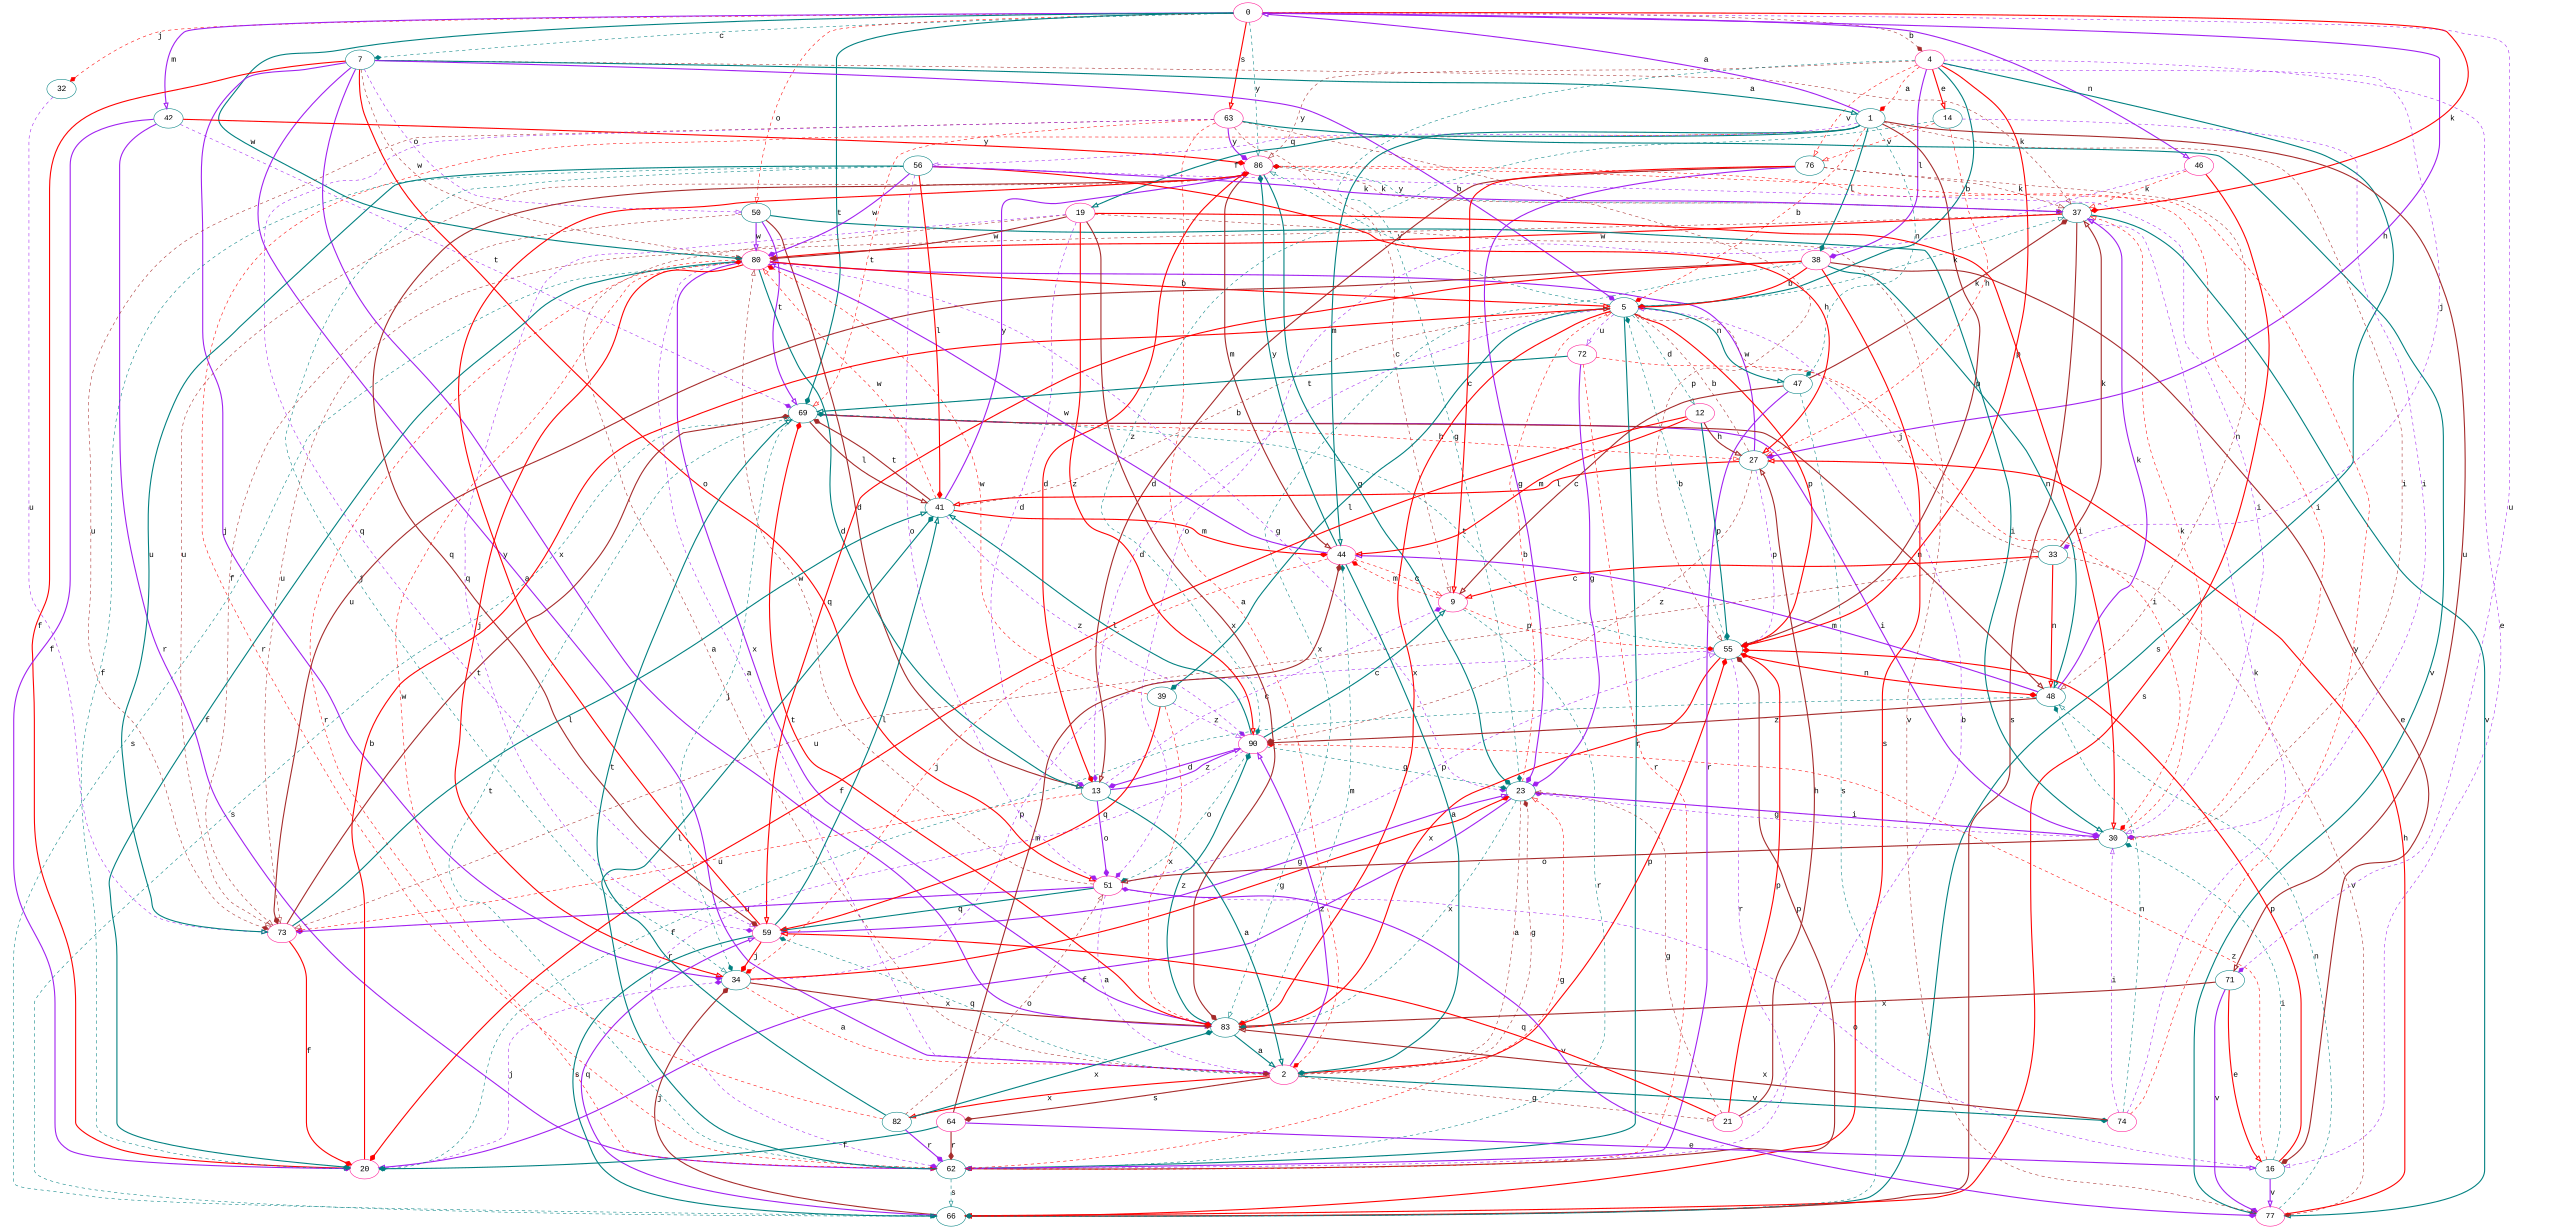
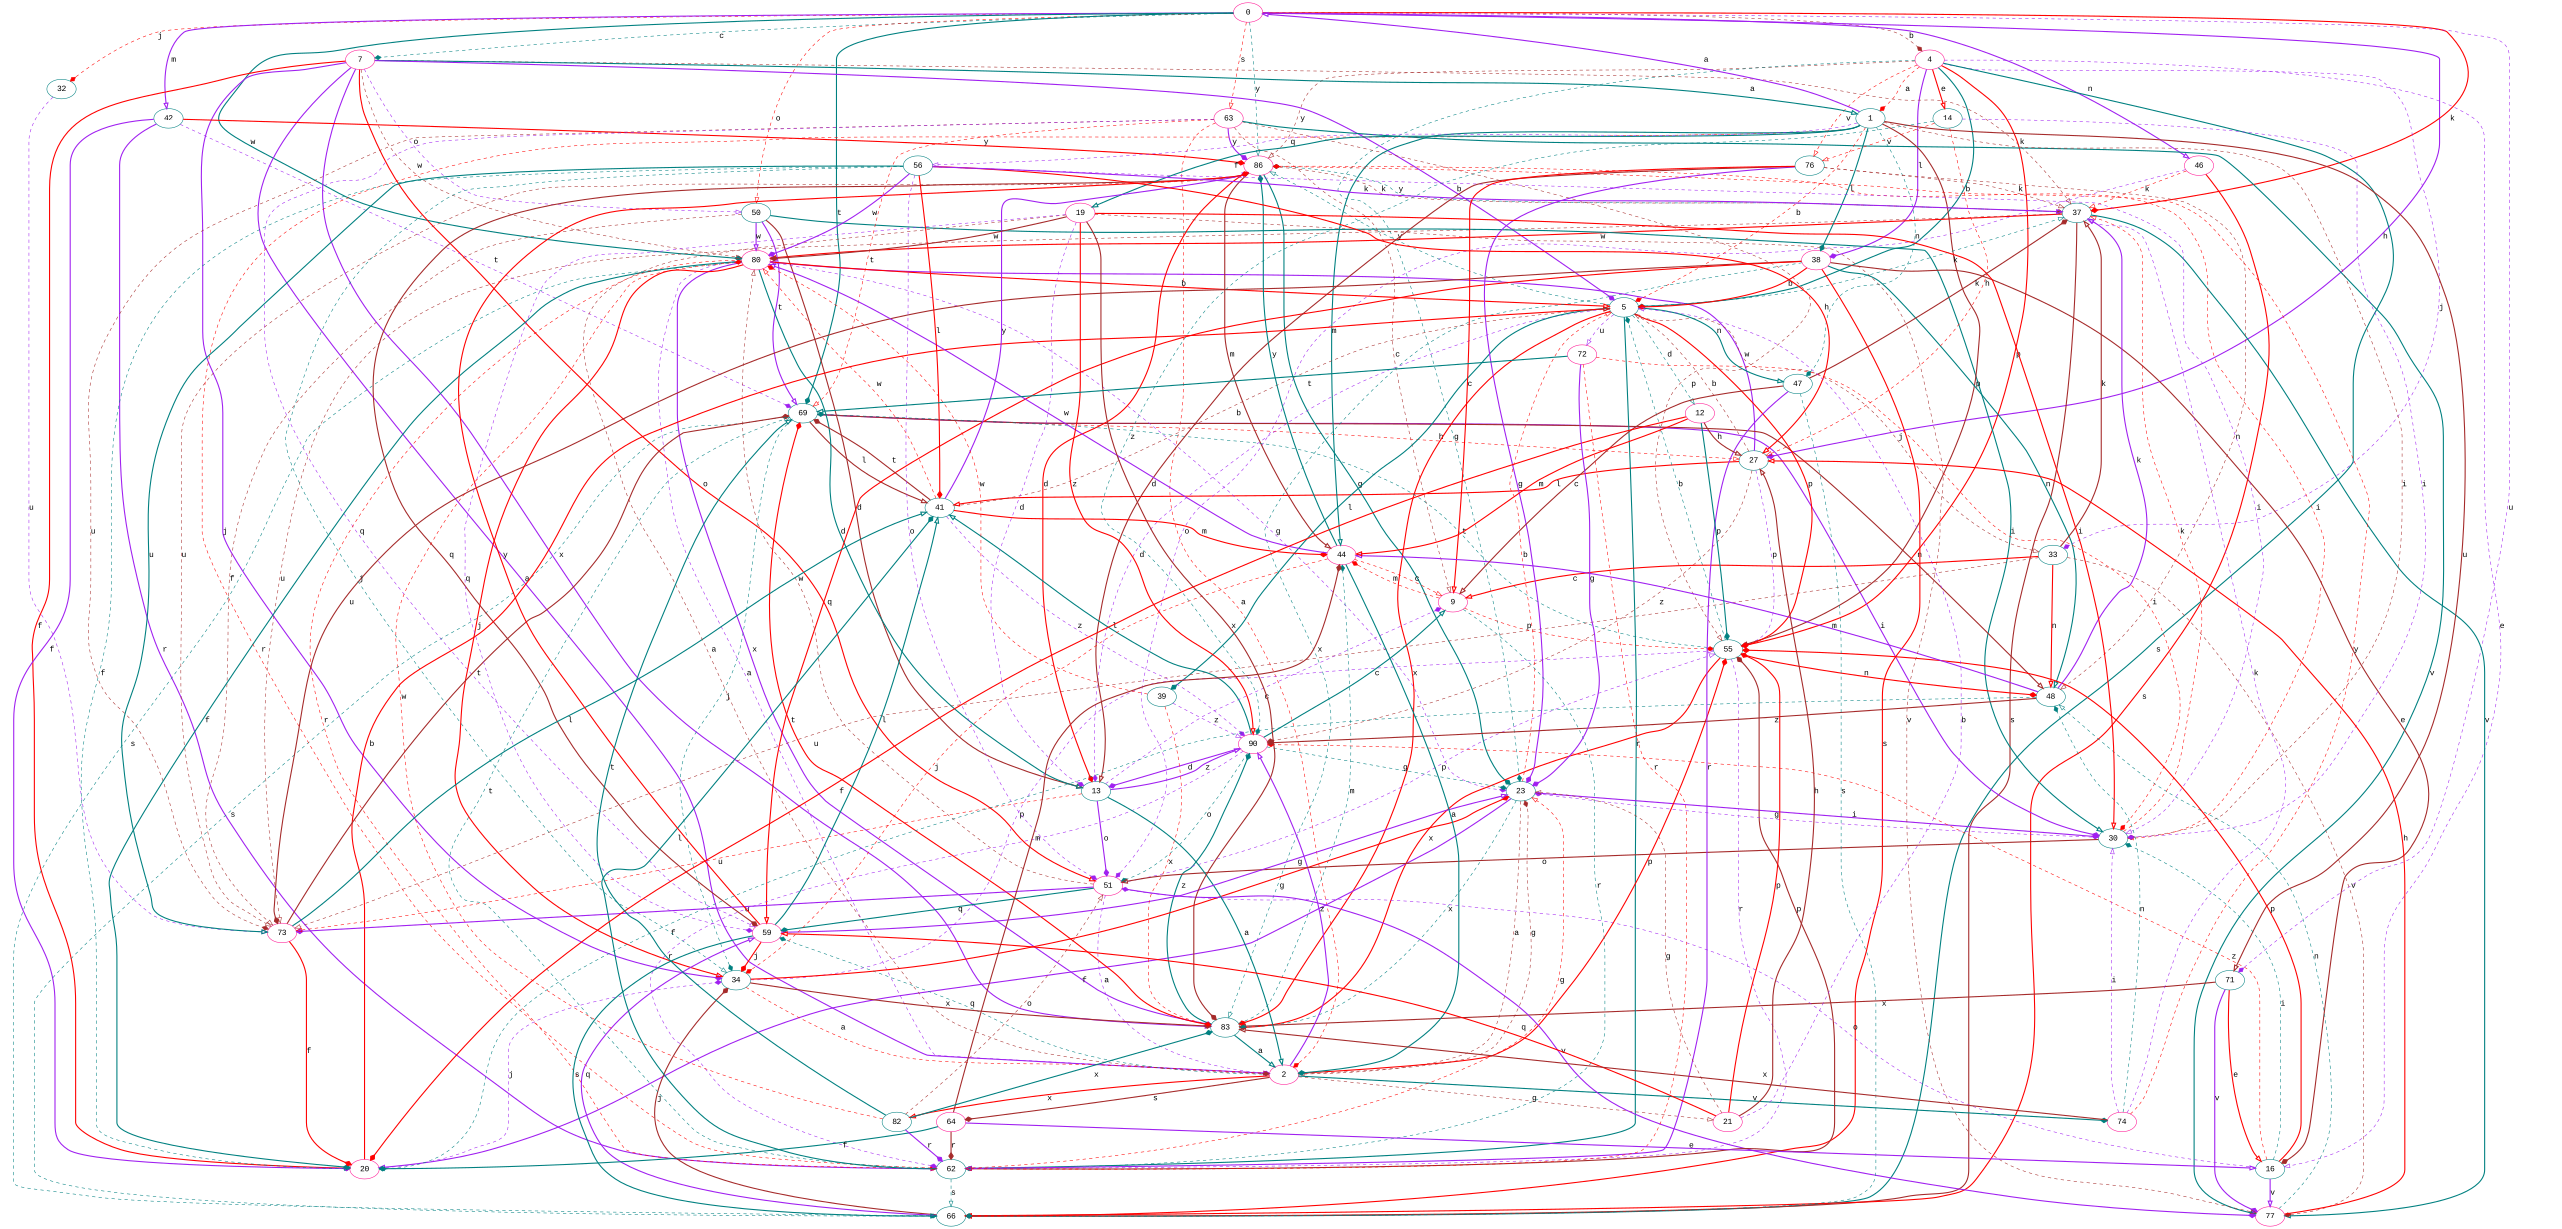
node "7": color teal -> deeppink
edge "0" -> "63": style bold -> dashed
edge "39" -> "59": removed, label "q"
